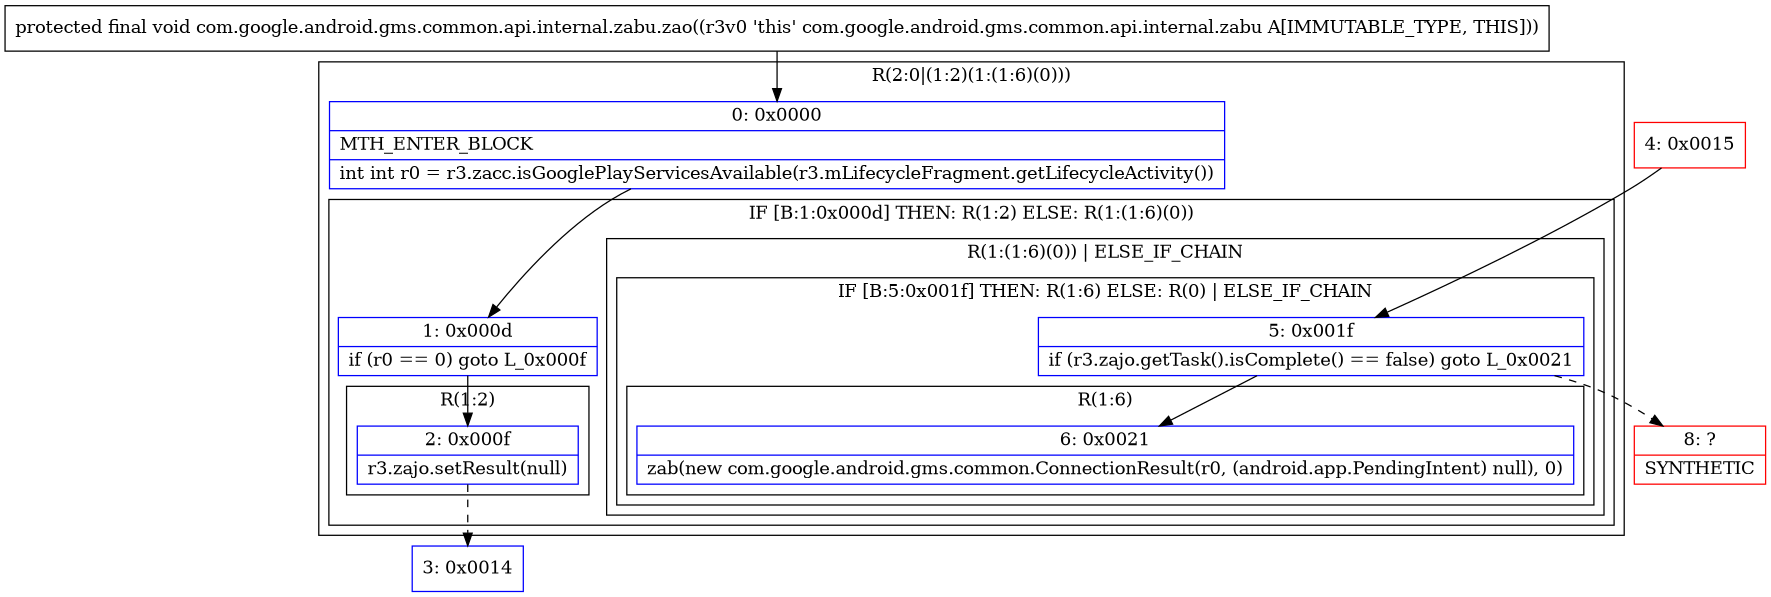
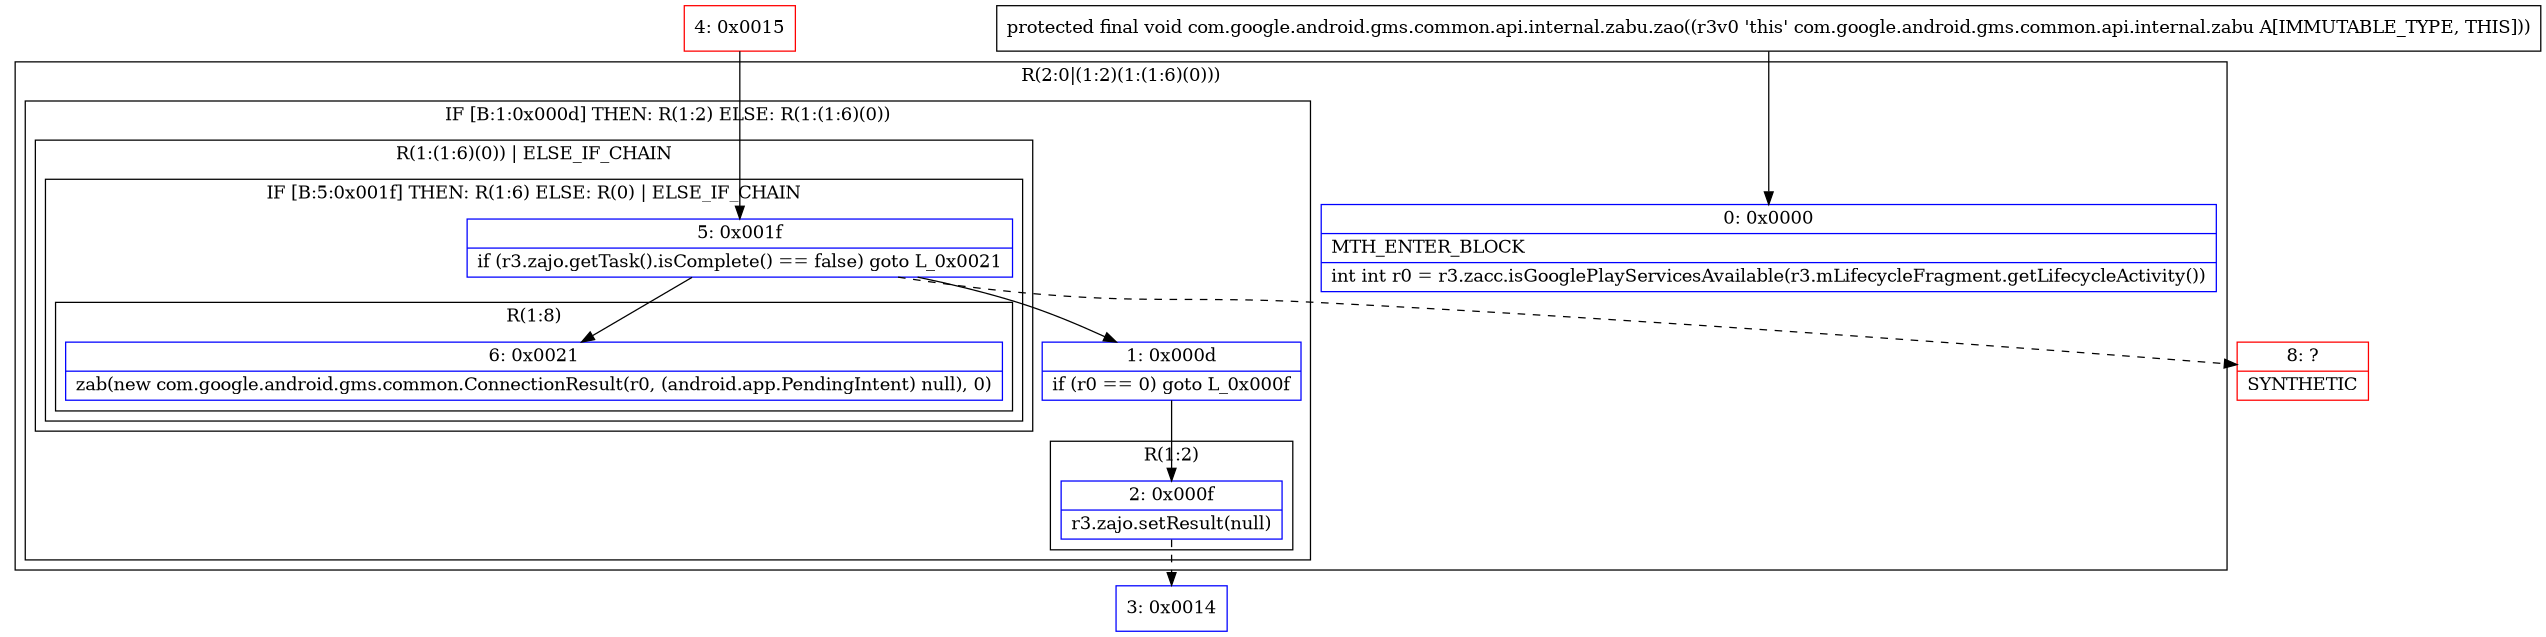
edge "0: 0x0000" -> "1: 0x000d": now "5: 0x001f" -> "1: 0x000d"
cluster "R(1:6)": label "R(1:6)" -> "R(1:8)"
